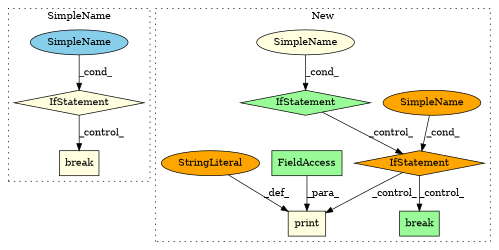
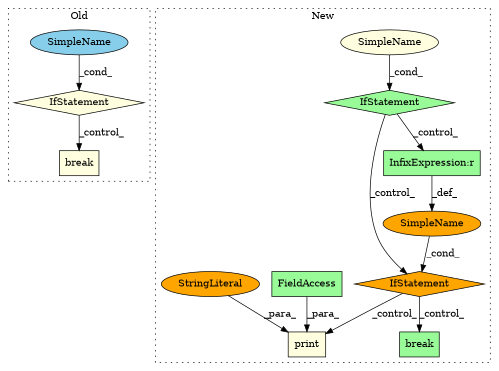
cluster "SimpleName": label "SimpleName" -> "Old"
node "InfixExpression:r": added
edge "StringLiteral" -> "print": label "_def_" -> "_para_"
